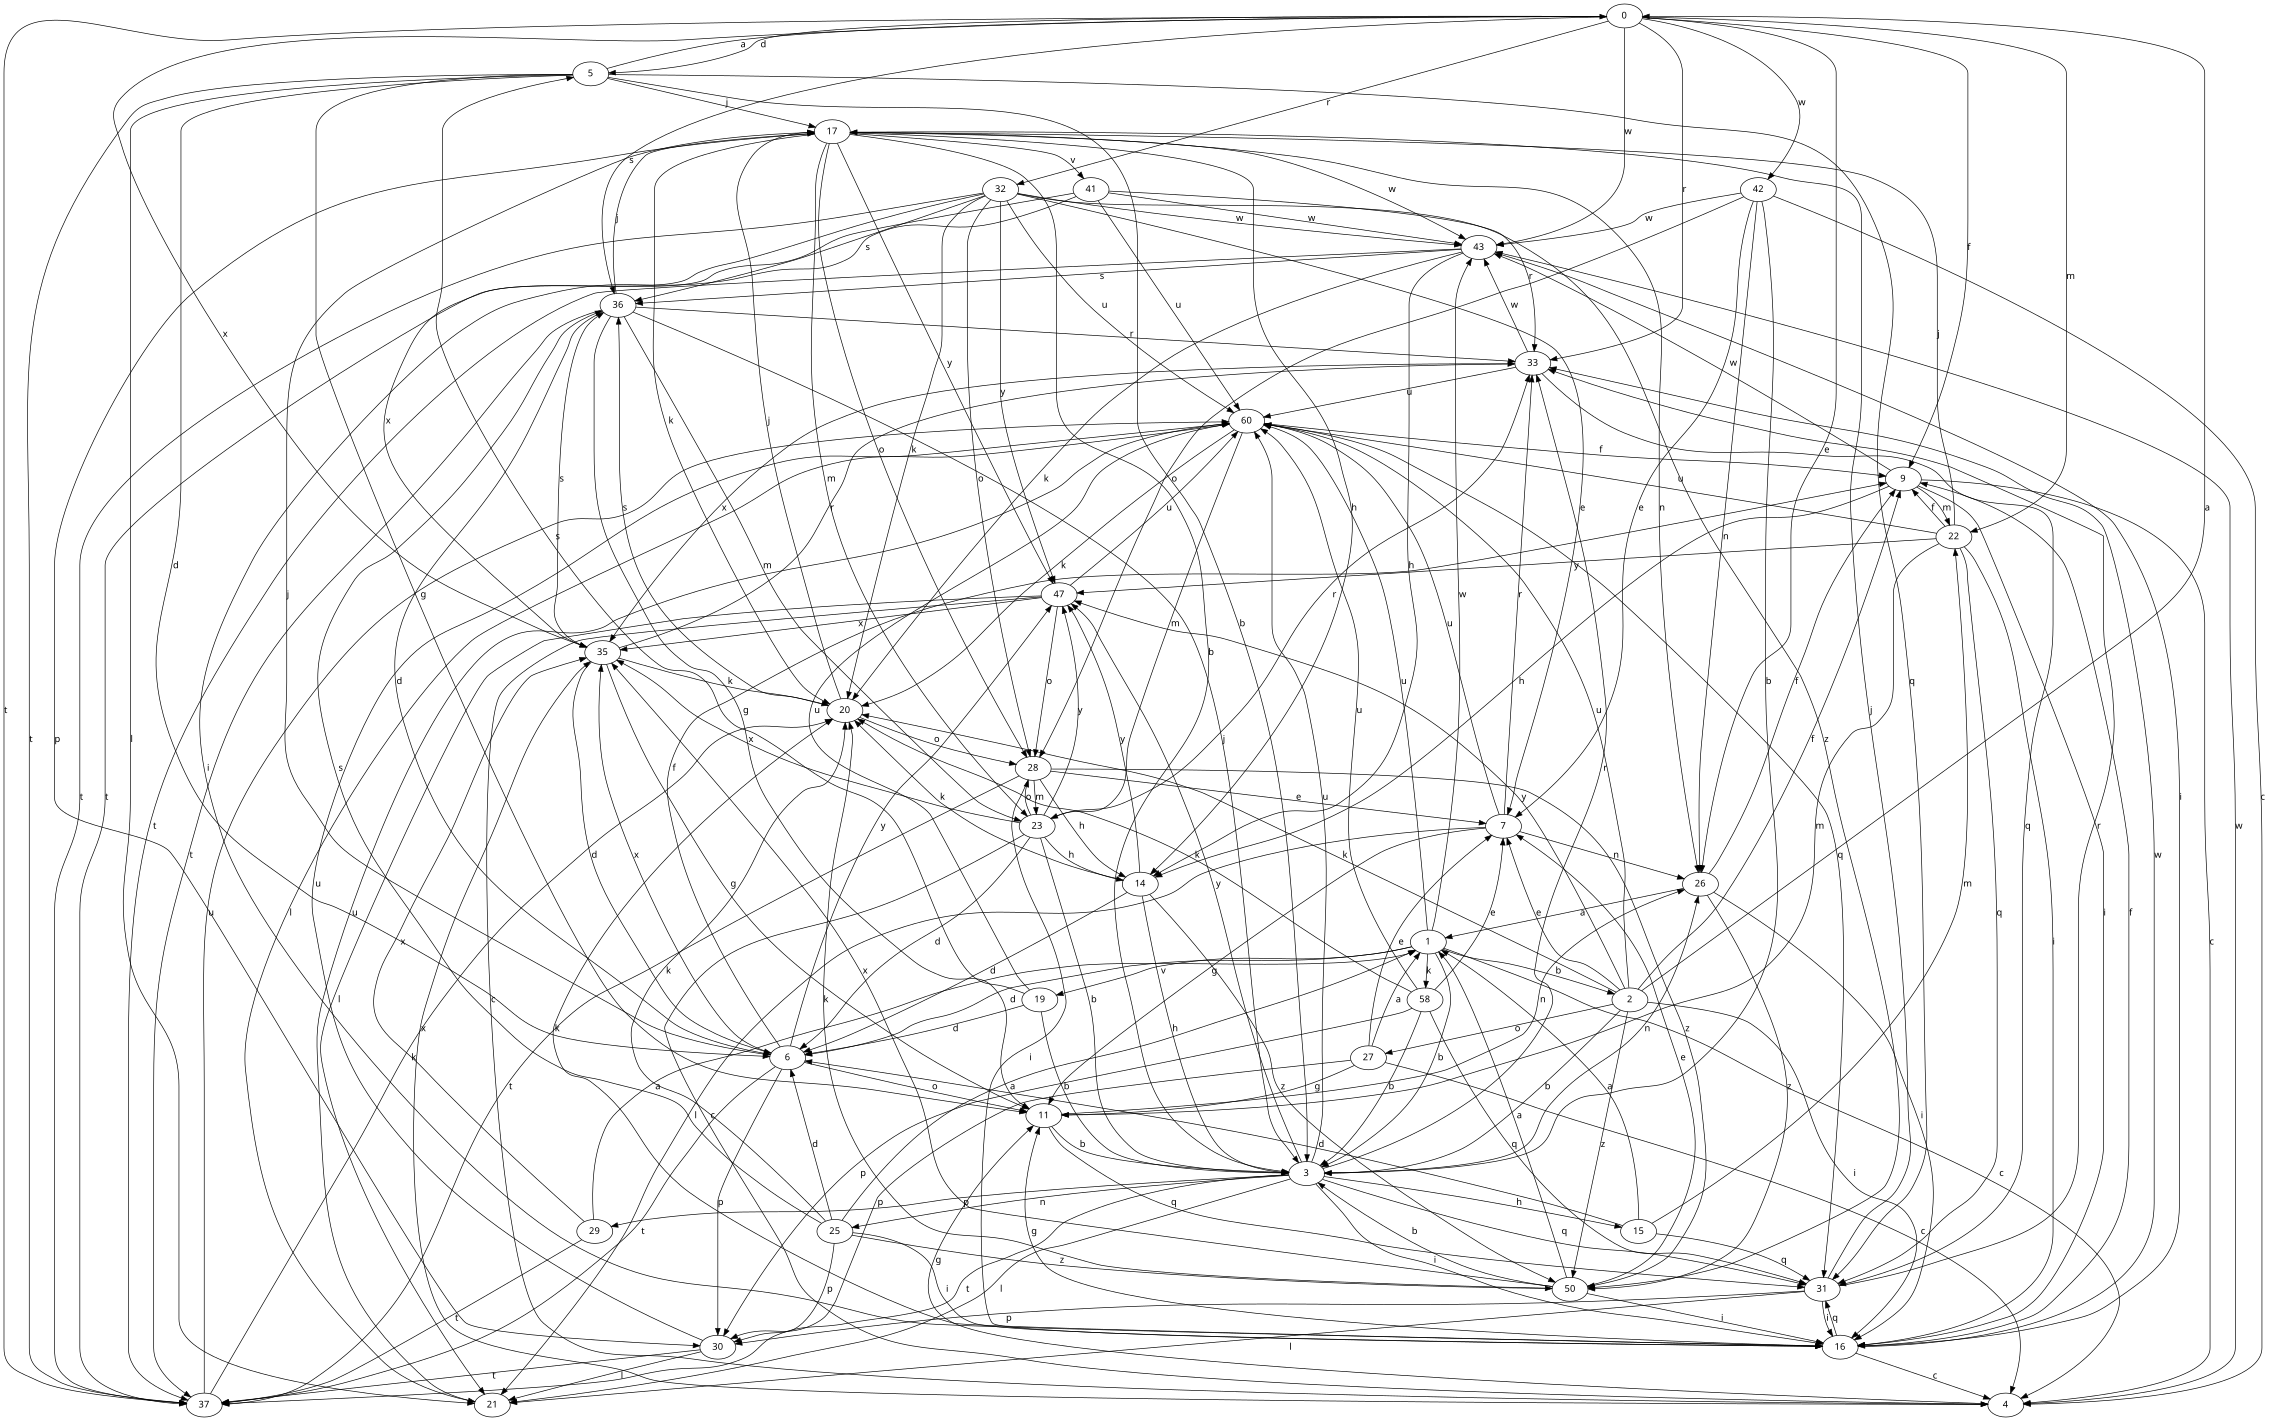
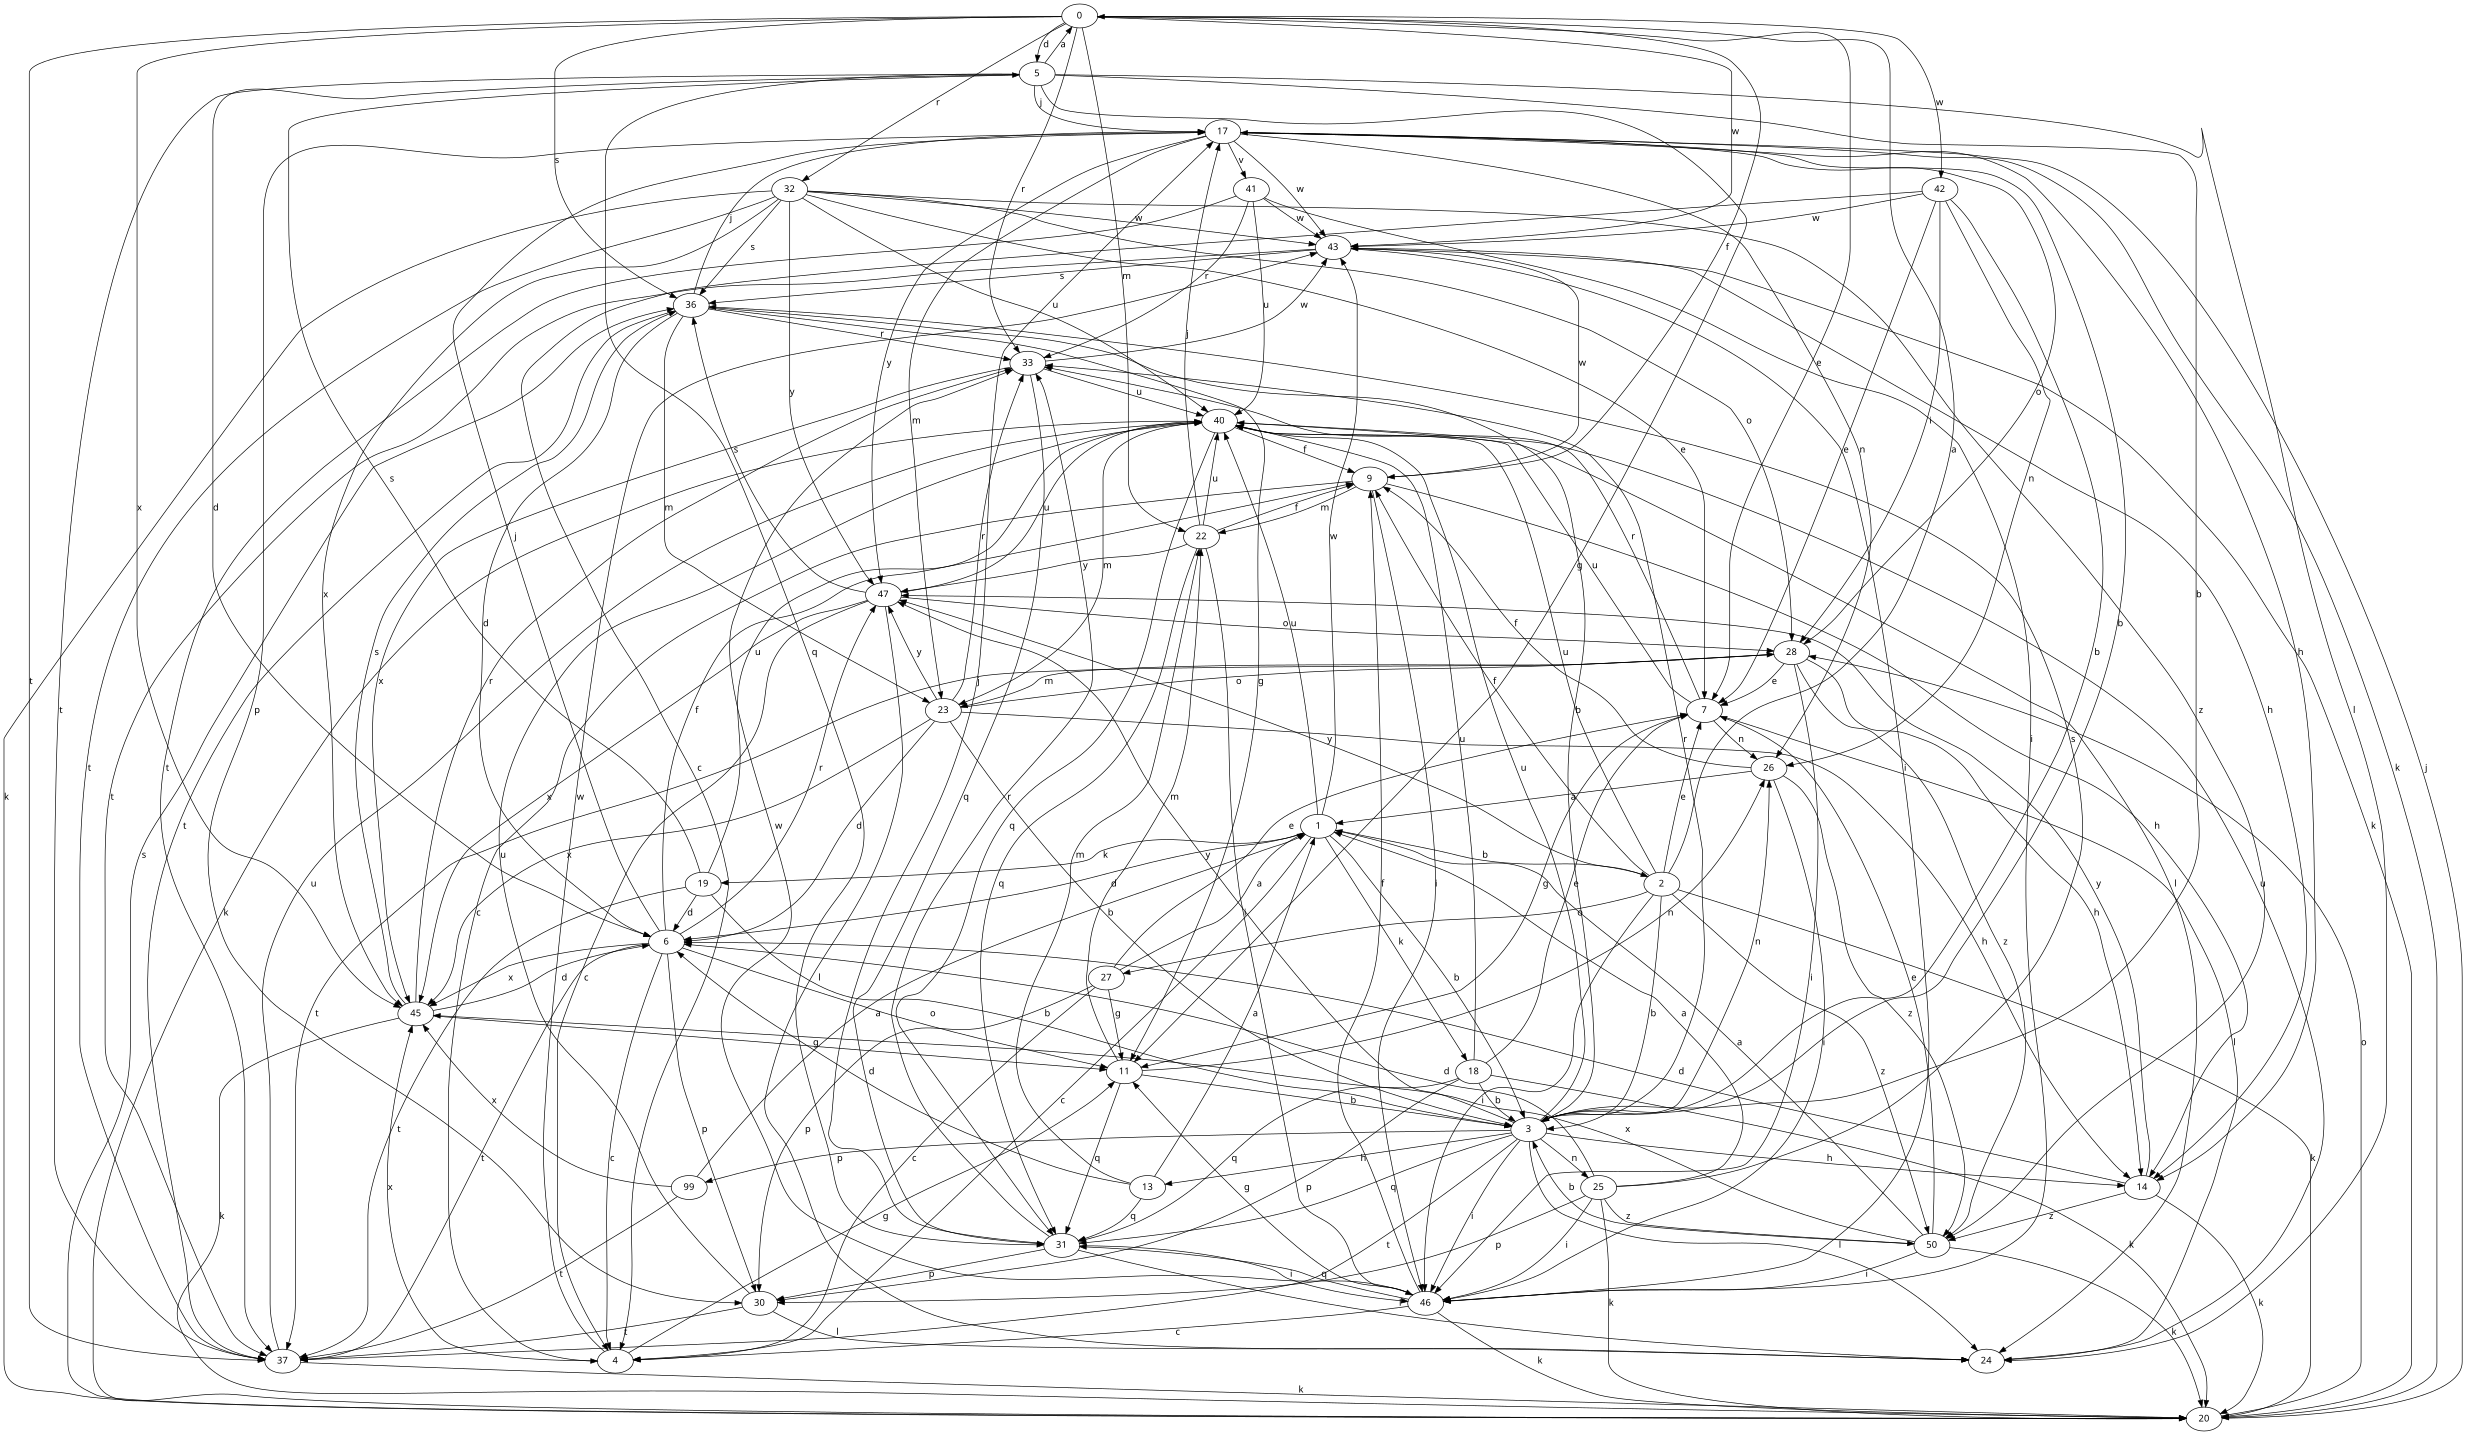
edge "0" -> "26": now "0" -> "7"
node "60": label "60" -> "40"
edge "42" -> "28": label "o" -> "i"
edge "47" -> "36": added, label "s"
node "35": label "35" -> "45"
edge "36" -> "3": label "j" -> "b"
edge "6" -> "47": label "y" -> "r"
edge "1" -> "19": label "v" -> "k"
node "58": label "58" -> "18"
edge "22" -> "11": reversed
edge "14" -> "3": reversed
edge "19" -> "37": added, label "t"
node "29": label "29" -> "99"
node "15": label "15" -> "13"
node "16": label "16" -> "46"
edge "23" -> "4": now "6" -> "4"
node "21": label "21" -> "24"
